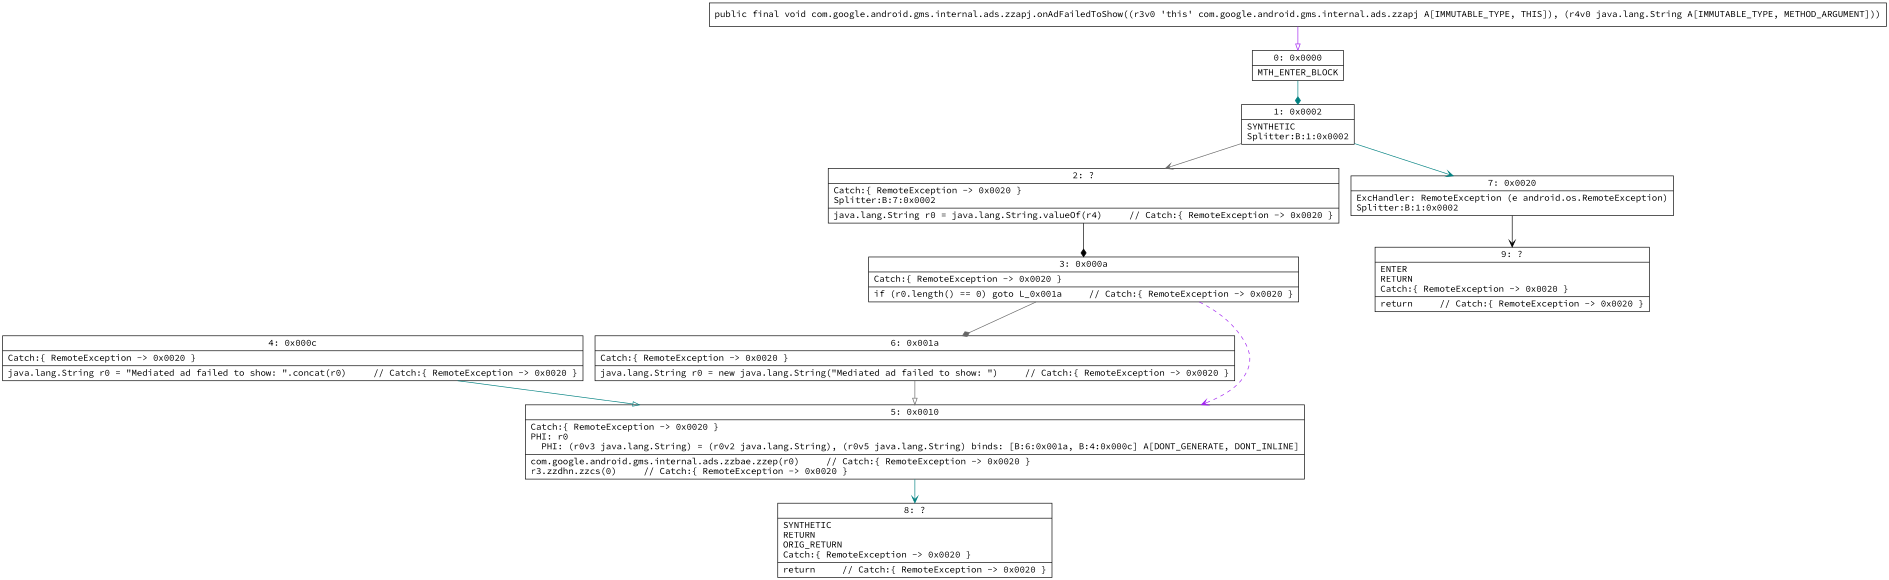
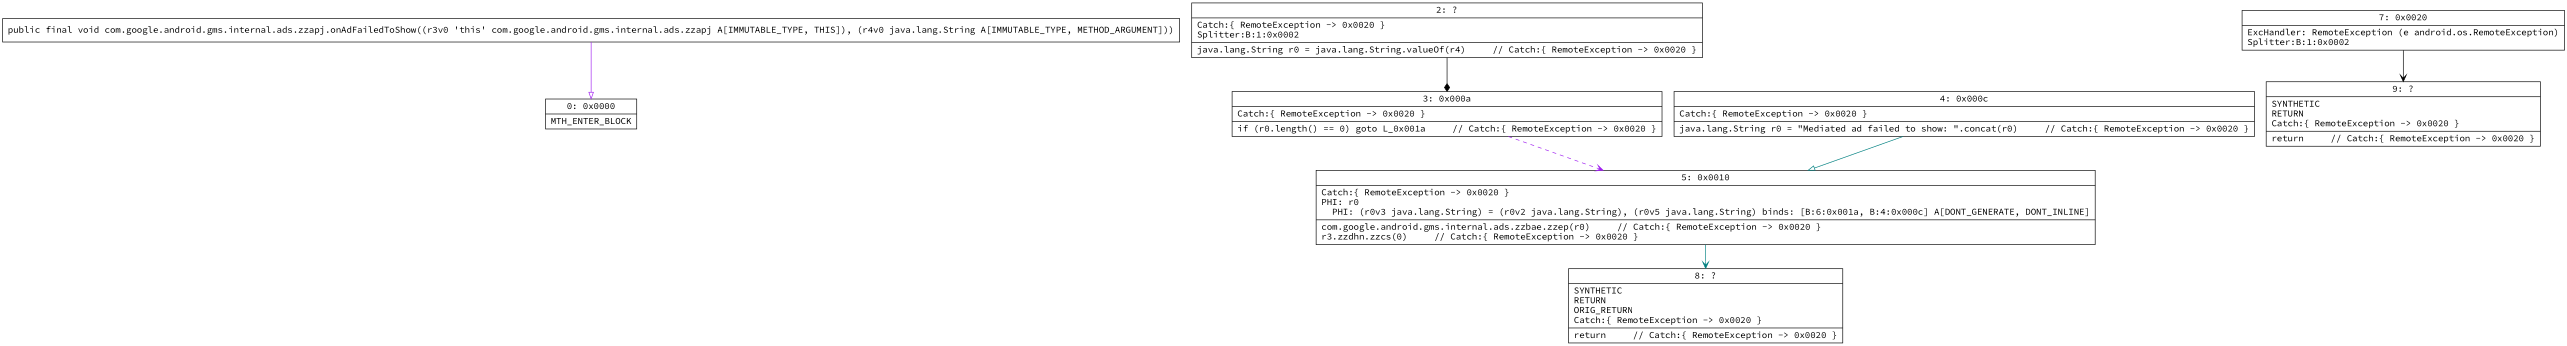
node "1: 0x0002": removed
node "2: ?": text "Splitter:B:7:0x0002" -> "Splitter:B:1:0x0002"
node "9: ?": text "ENTER" -> "SYNTHETIC"
node "6: 0x001a": removed
